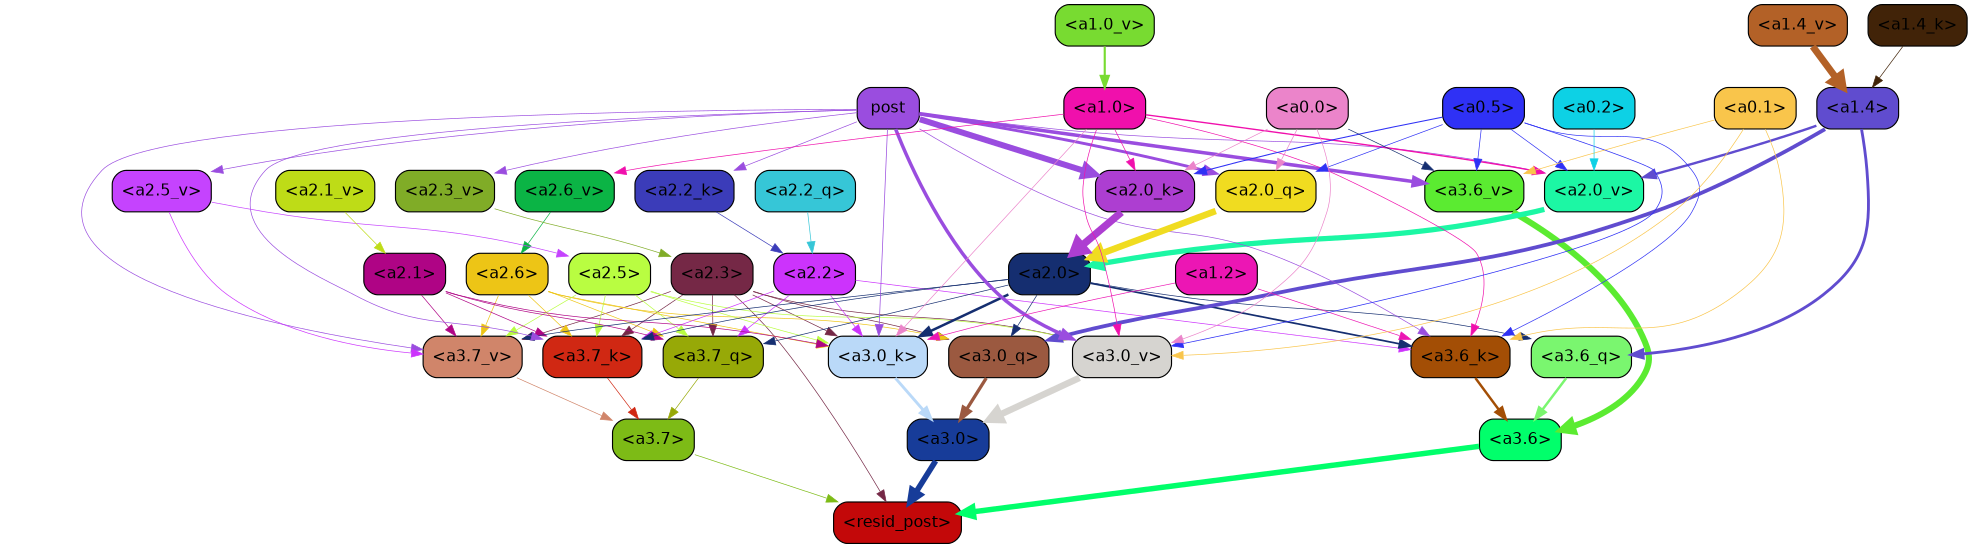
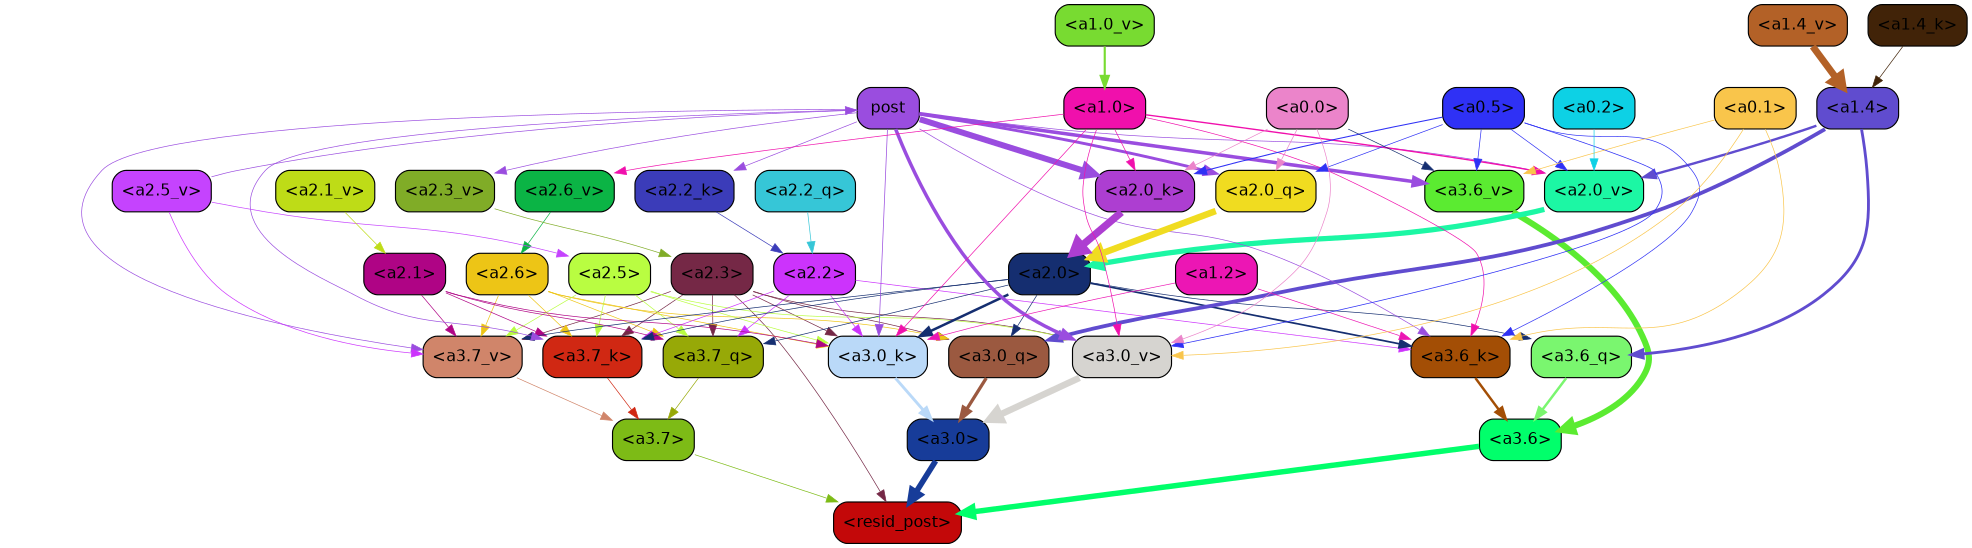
edge "post" -> "<a2.5_v>": reversed
edge "<a1.0>" -> "<a3.0_k>": color #eb84ca -> #f010ac
